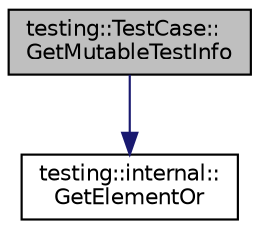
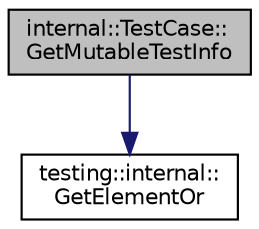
node "testing::TestCase:: GetMutableTestInfo": label "testing::TestCase:: GetMutableTestInfo" -> "internal::TestCase:: GetMutableTestInfo"
